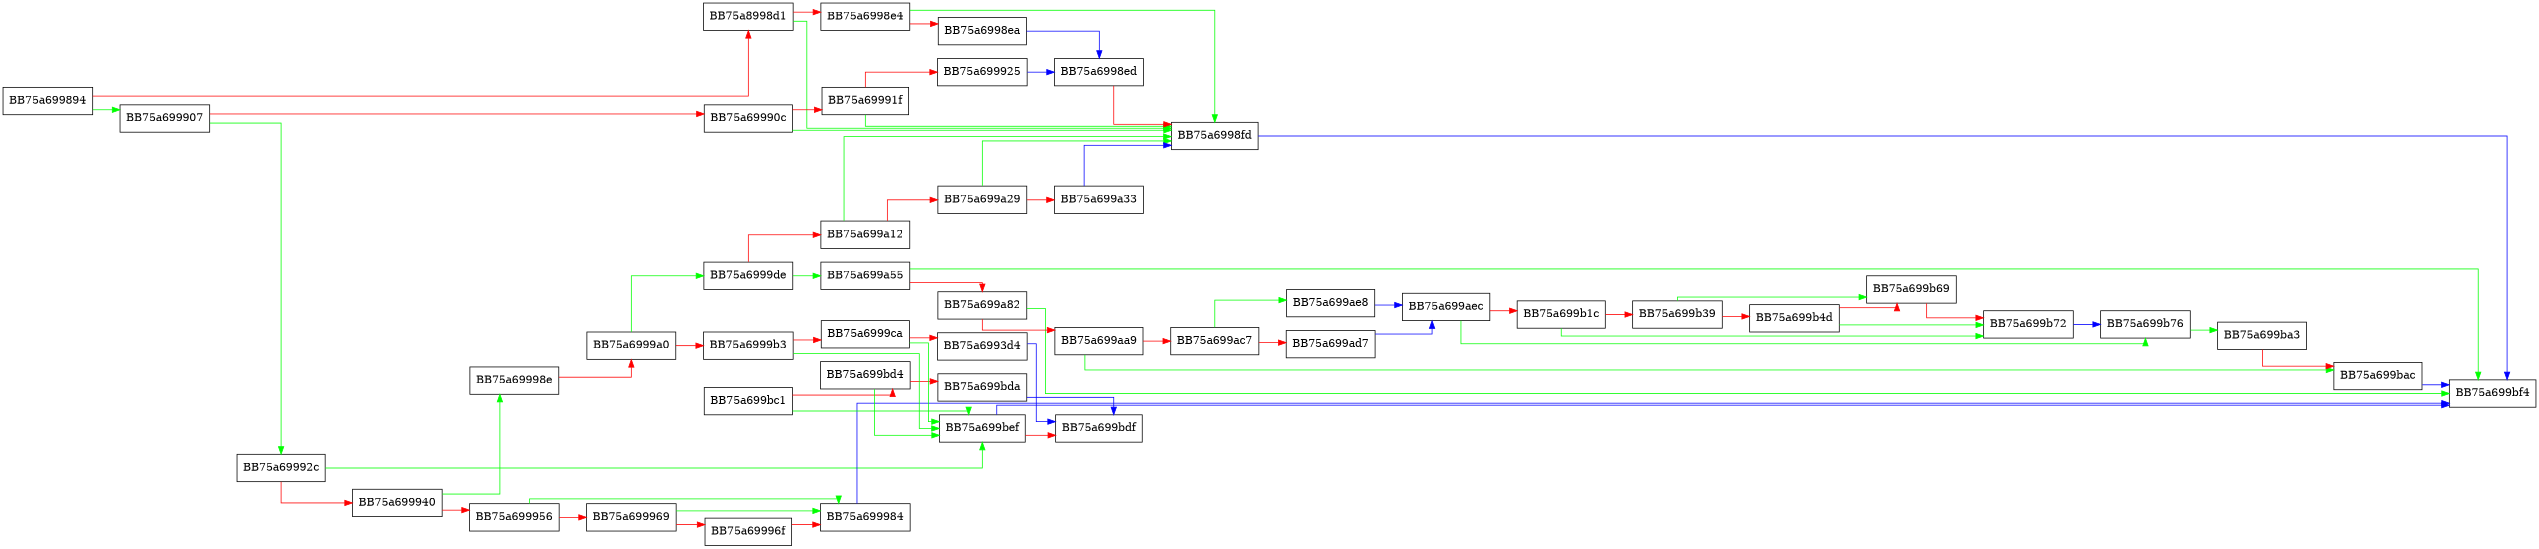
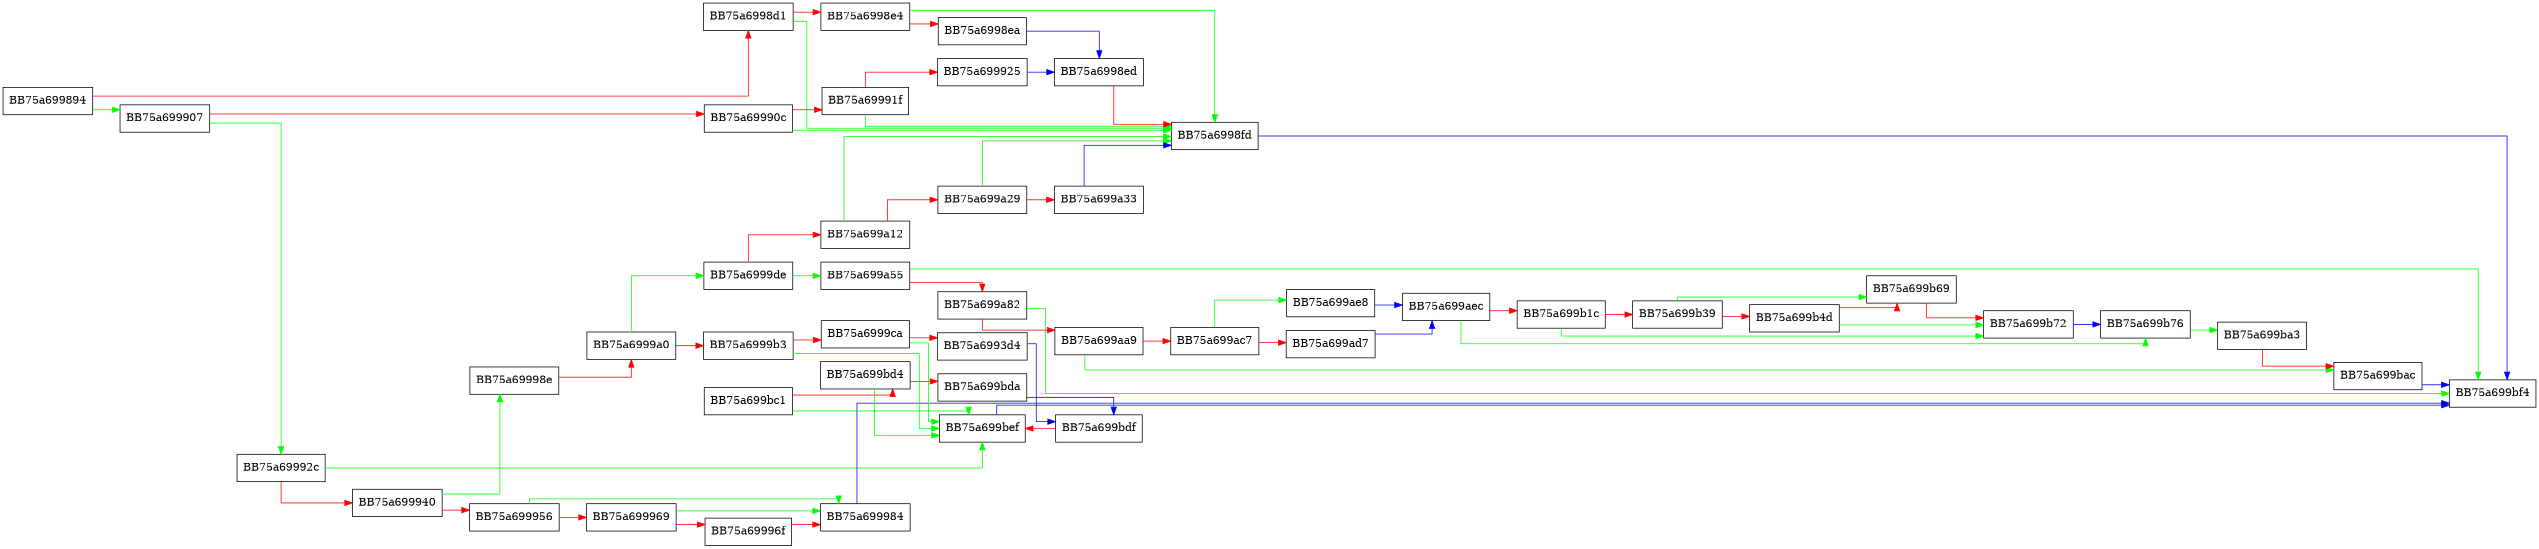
node "BB75a8998d1": label "BB75a8998d1" -> "BB75a6998d1"
edge "BB75a699bef" -> "BB75a699bdf": reversed
